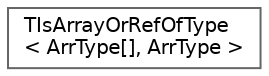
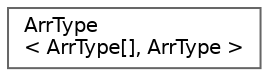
node "TIsArrayOrRefOfType < ArrType[], ArrType >": label "TIsArrayOrRefOfType < ArrType[], ArrType >" -> "ArrType < ArrType[], ArrType >"
